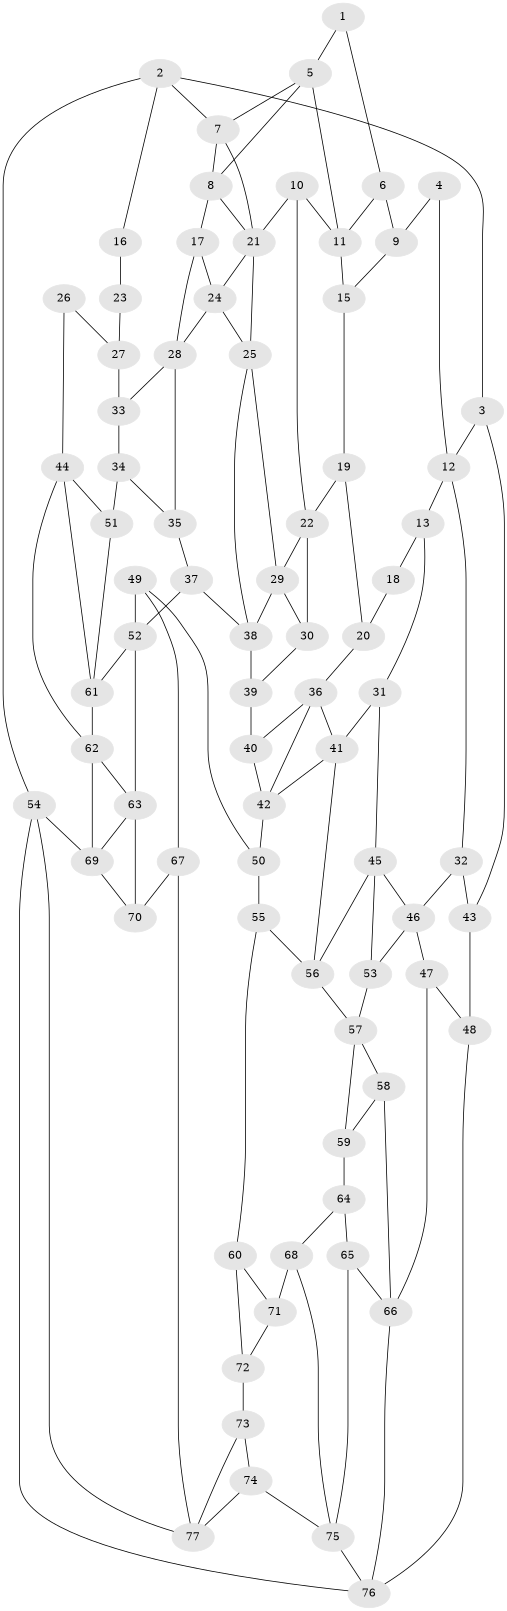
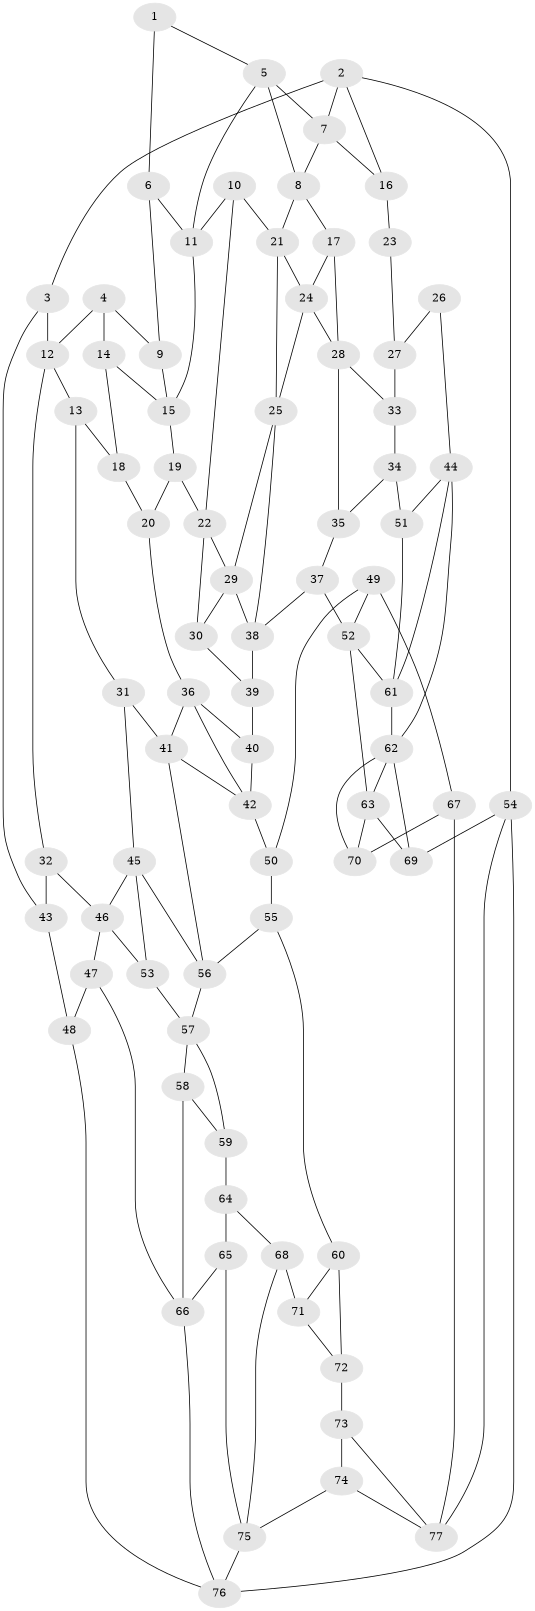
edge "7" -- "21": now "7" -- "16"
node "14": added
edge "69" -- "70": now "62" -- "70"
